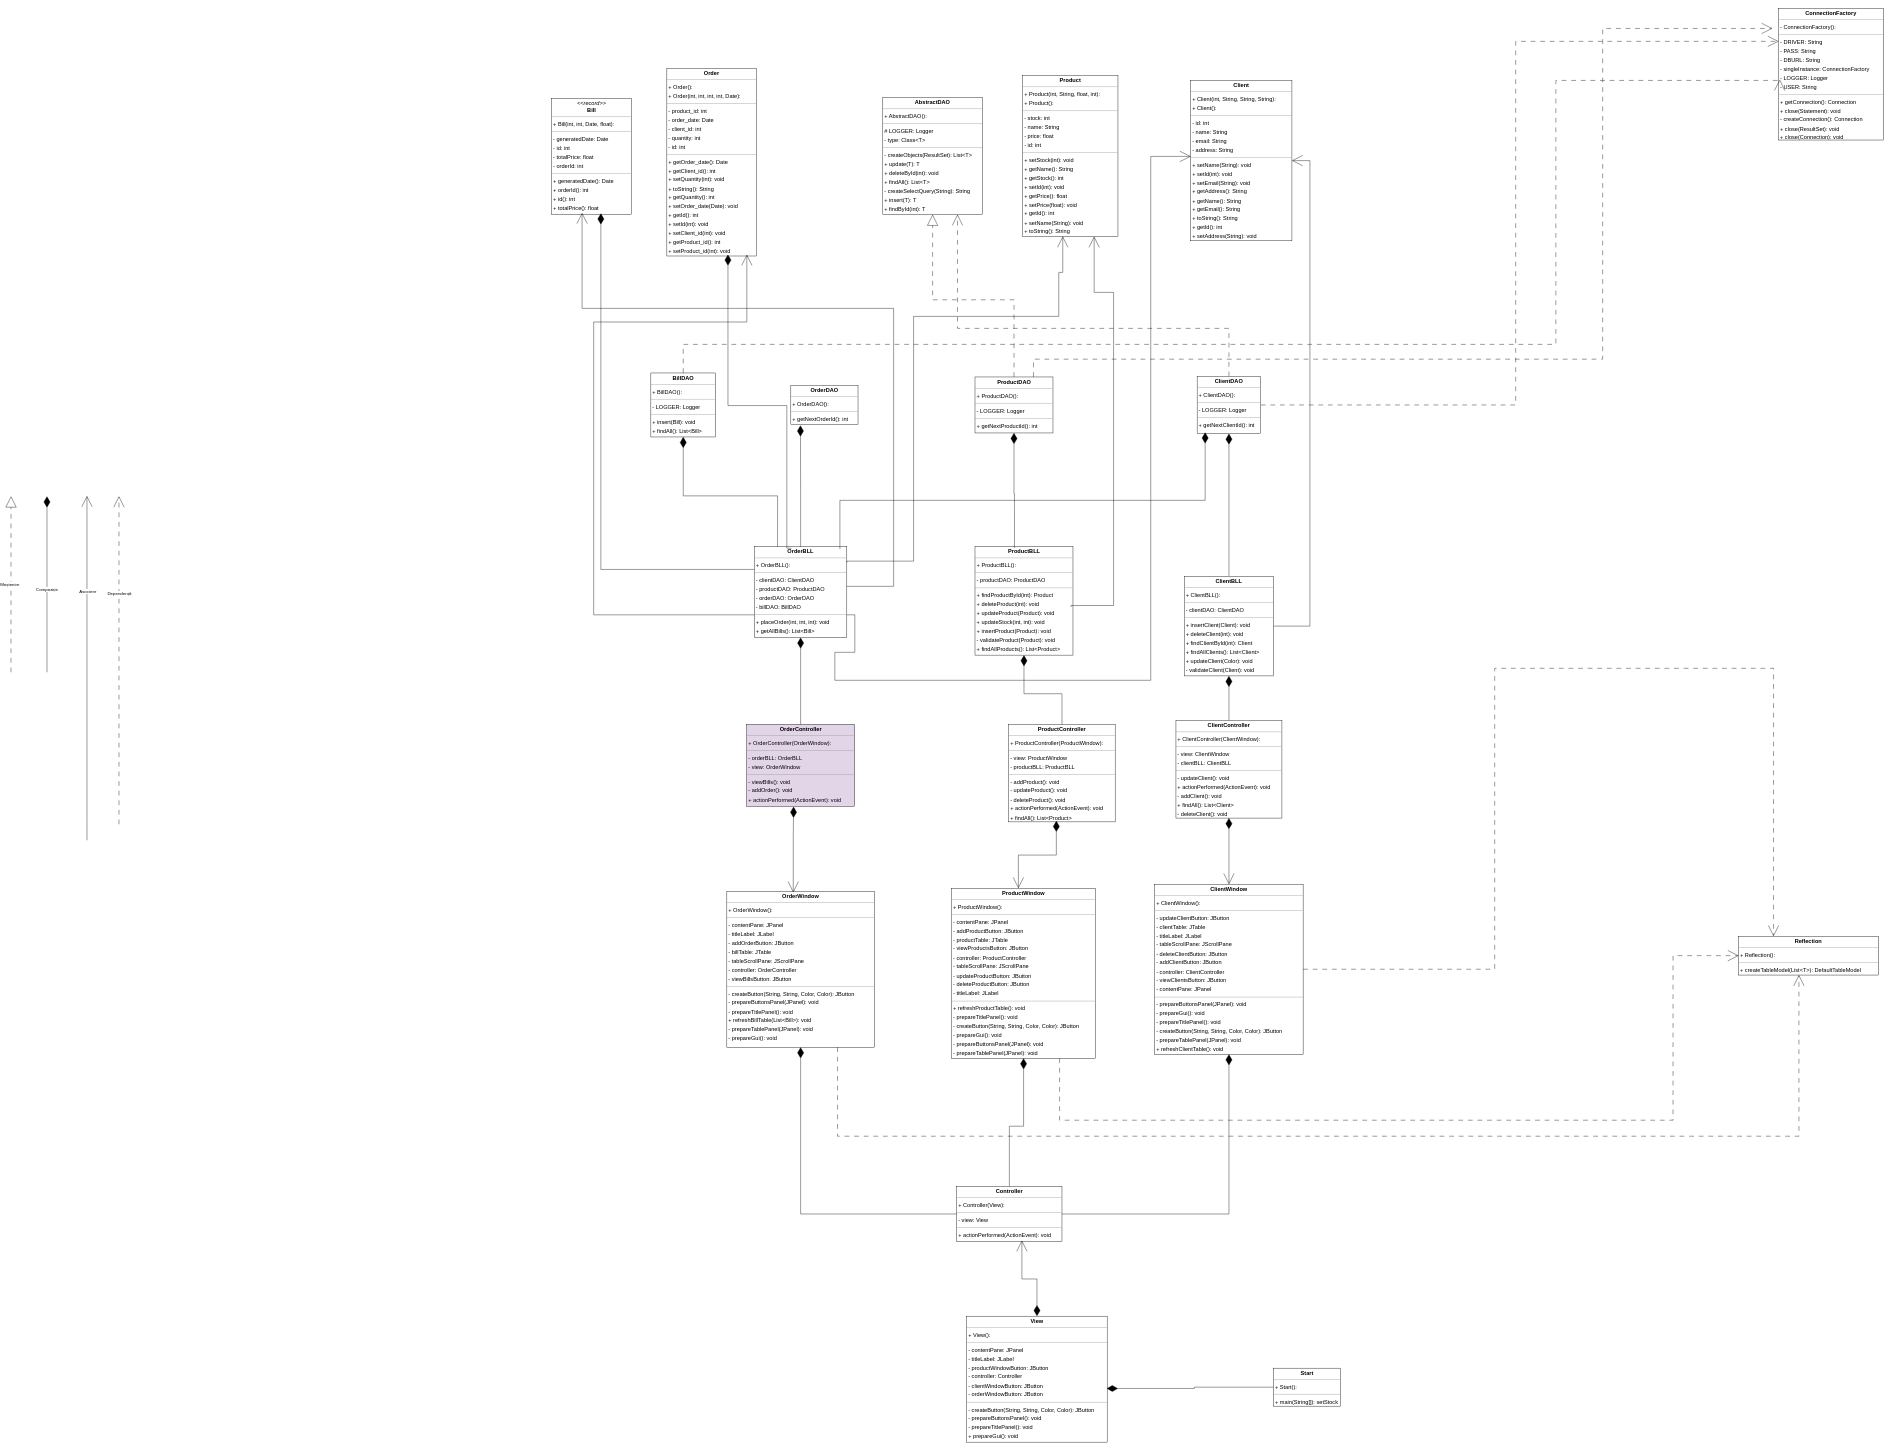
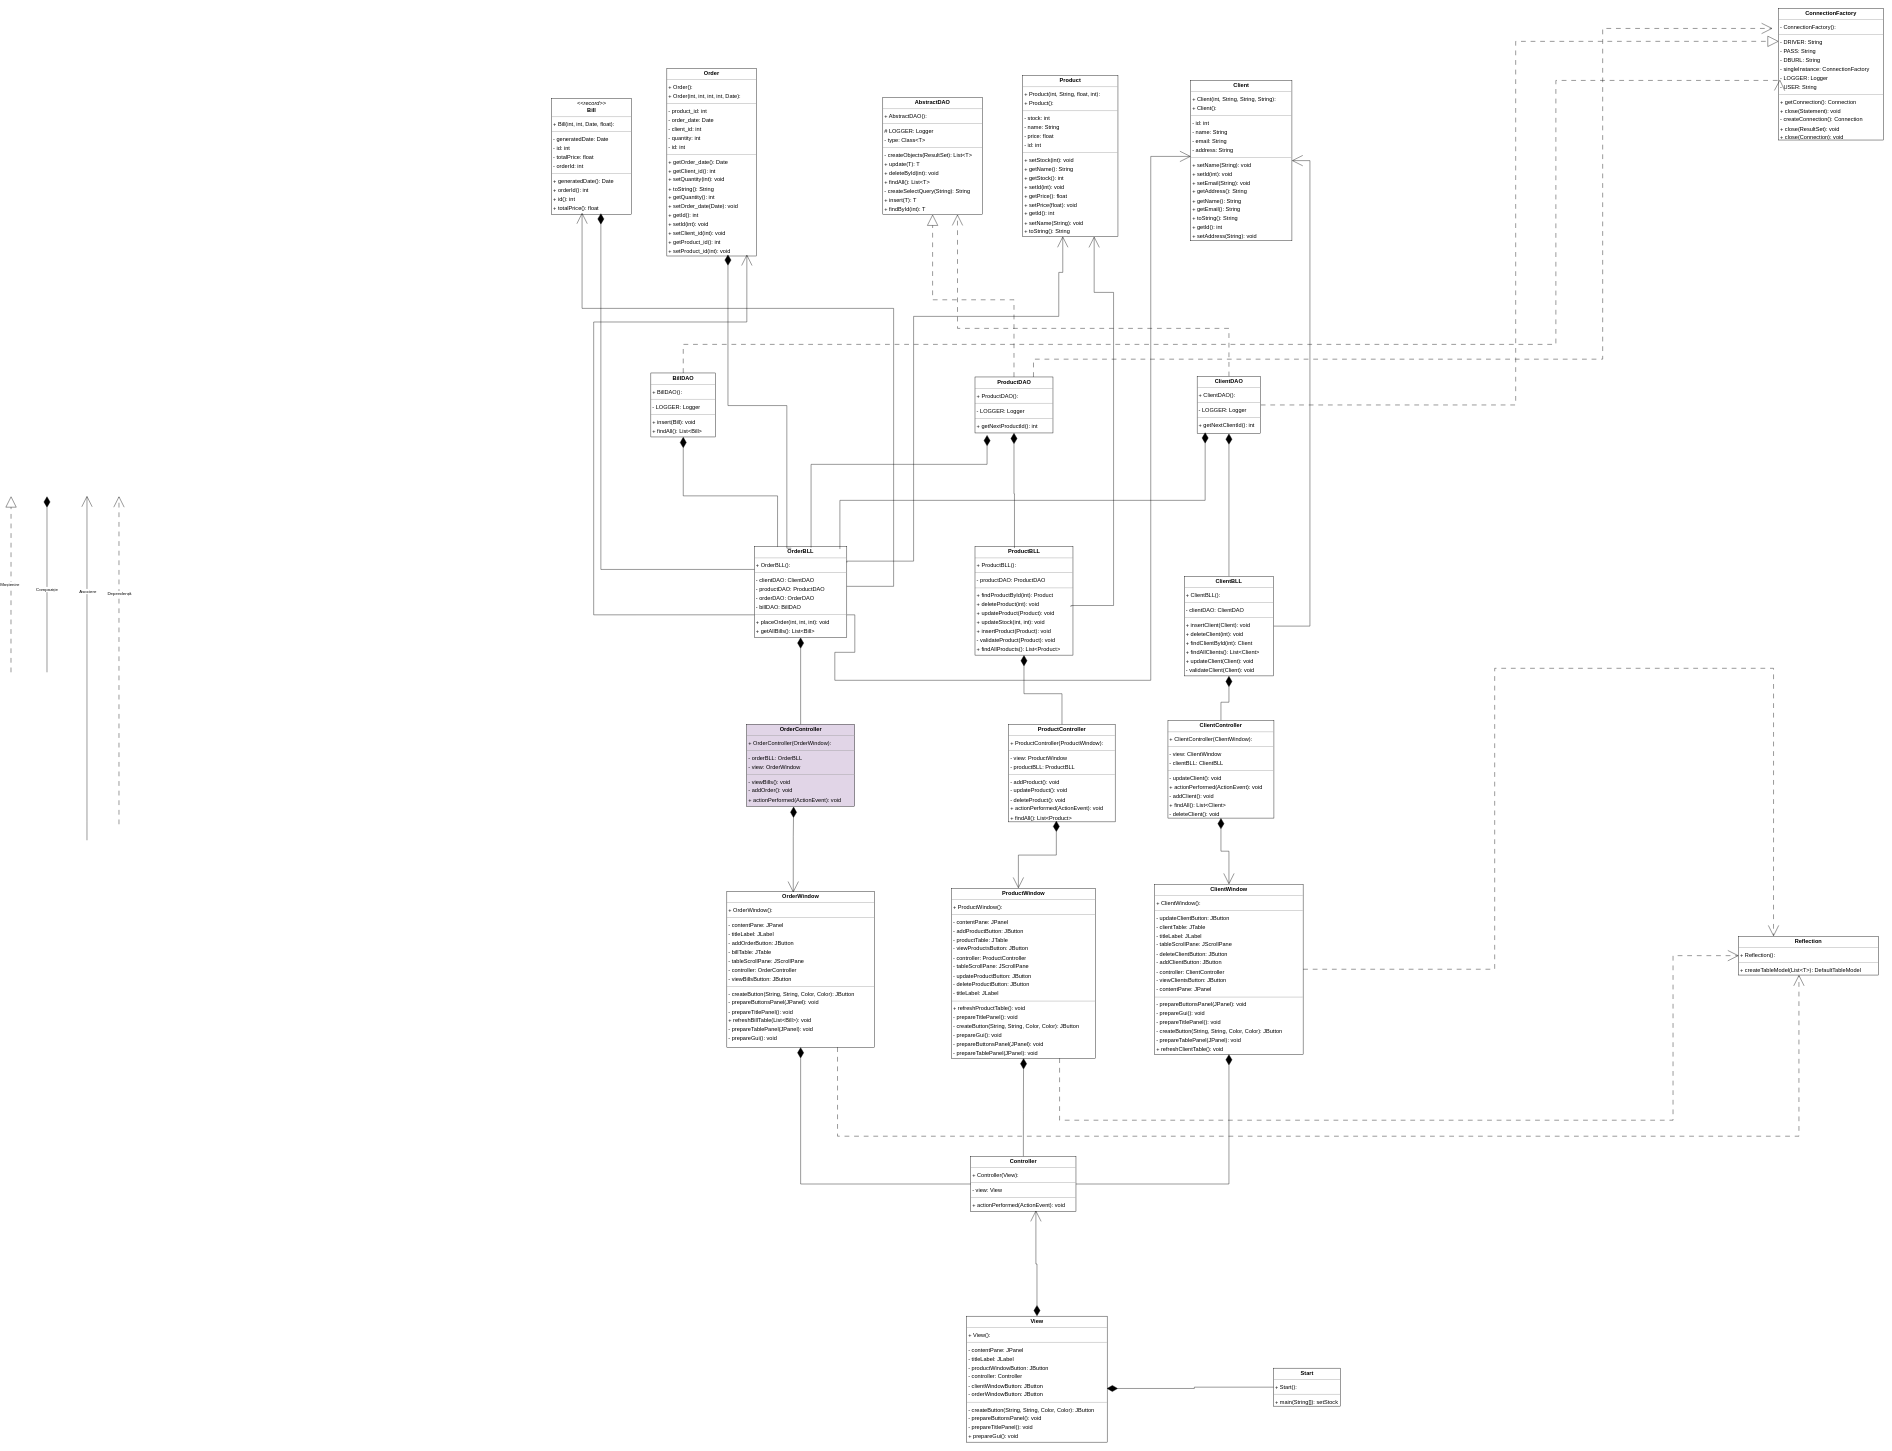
edge "ClientDAO + ClientDAO(): - LOGGER: Logger + getNextClientId(): int" -> "ConnectionFactory - ConnectionFactory(): - DRIVER: String - PASS: String - DBURL: String - singleInstance: ConnectionFactory - LOGGER: Logger - USER: String + getConnection(): Connection + close(Statement): void - createConnection(): Connection + close(ResultSet): void + close(Connection): void": arrowhead open -> block
node "OrderDAO + OrderDAO(): + getNextOrderId(): int": removed
edge "OrderBLL + OrderBLL(): - clientDAO: ClientDAO - productDAO: ProductDAO - orderDAO: OrderDAO - billDAO: BillDAO + placeOrder(int, int, int): void + getAllBills(): List<Bill>" -> "OrderDAO + OrderDAO(): + getNextOrderId(): int": removed
edge "OrderBLL + OrderBLL(): - clientDAO: ClientDAO - productDAO: ProductDAO - orderDAO: OrderDAO - billDAO: BillDAO + placeOrder(int, int, int): void + getAllBills(): List<Bill>" -> "ProductDAO + ProductDAO(): - LOGGER: Logger + getNextProductId(): int": added
node "ClientBLL + ClientBLL(): - clientDAO: ClientDAO + insertClient(Client): void + deleteClient(int): void + findClientById(int): Client + findAllClients(): List<Client> + updateClient(Color): void - validateClient(Client): void": label "ClientBLL + ClientBLL(): - clientDAO: ClientDAO + insertClient(Client): void + deleteClient(int): void + findClientById(int): Client + findAllClients(): List<Client> + updateClient(Color): void - validateClient(Client): void" -> "ClientBLL + ClientBLL(): - clientDAO: ClientDAO + insertClient(Client): void + deleteClient(int): void + findClientById(int): Client + findAllClients(): List<Client> + updateClient(Client): void - validateClient(Client): void"
node "ClientController + ClientController(ClientWindow): - view: ClientWindow - clientBLL: ClientBLL - updateClient(): void + actionPerformed(ActionEvent): void - addClient(): void + findAll(): List<Client> - deleteClient(): void": moved (1229, 769) -> (1221, 769)
node "Controller + Controller(View): - view: View + actionPerformed(ActionEvent): void": moved (1010, 1214) -> (1024, 1184)
